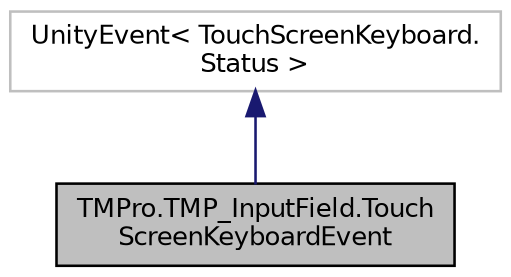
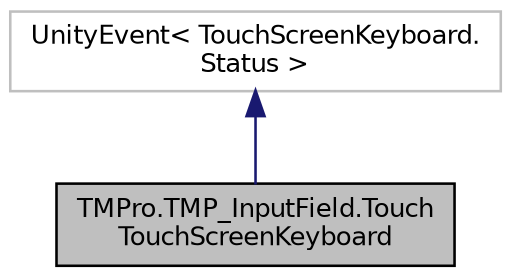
node "TMPro.TMP_InputField.Touch ScreenKeyboardEvent": label "TMPro.TMP_InputField.Touch ScreenKeyboardEvent" -> "TMPro.TMP_InputField.Touch TouchScreenKeyboard"
